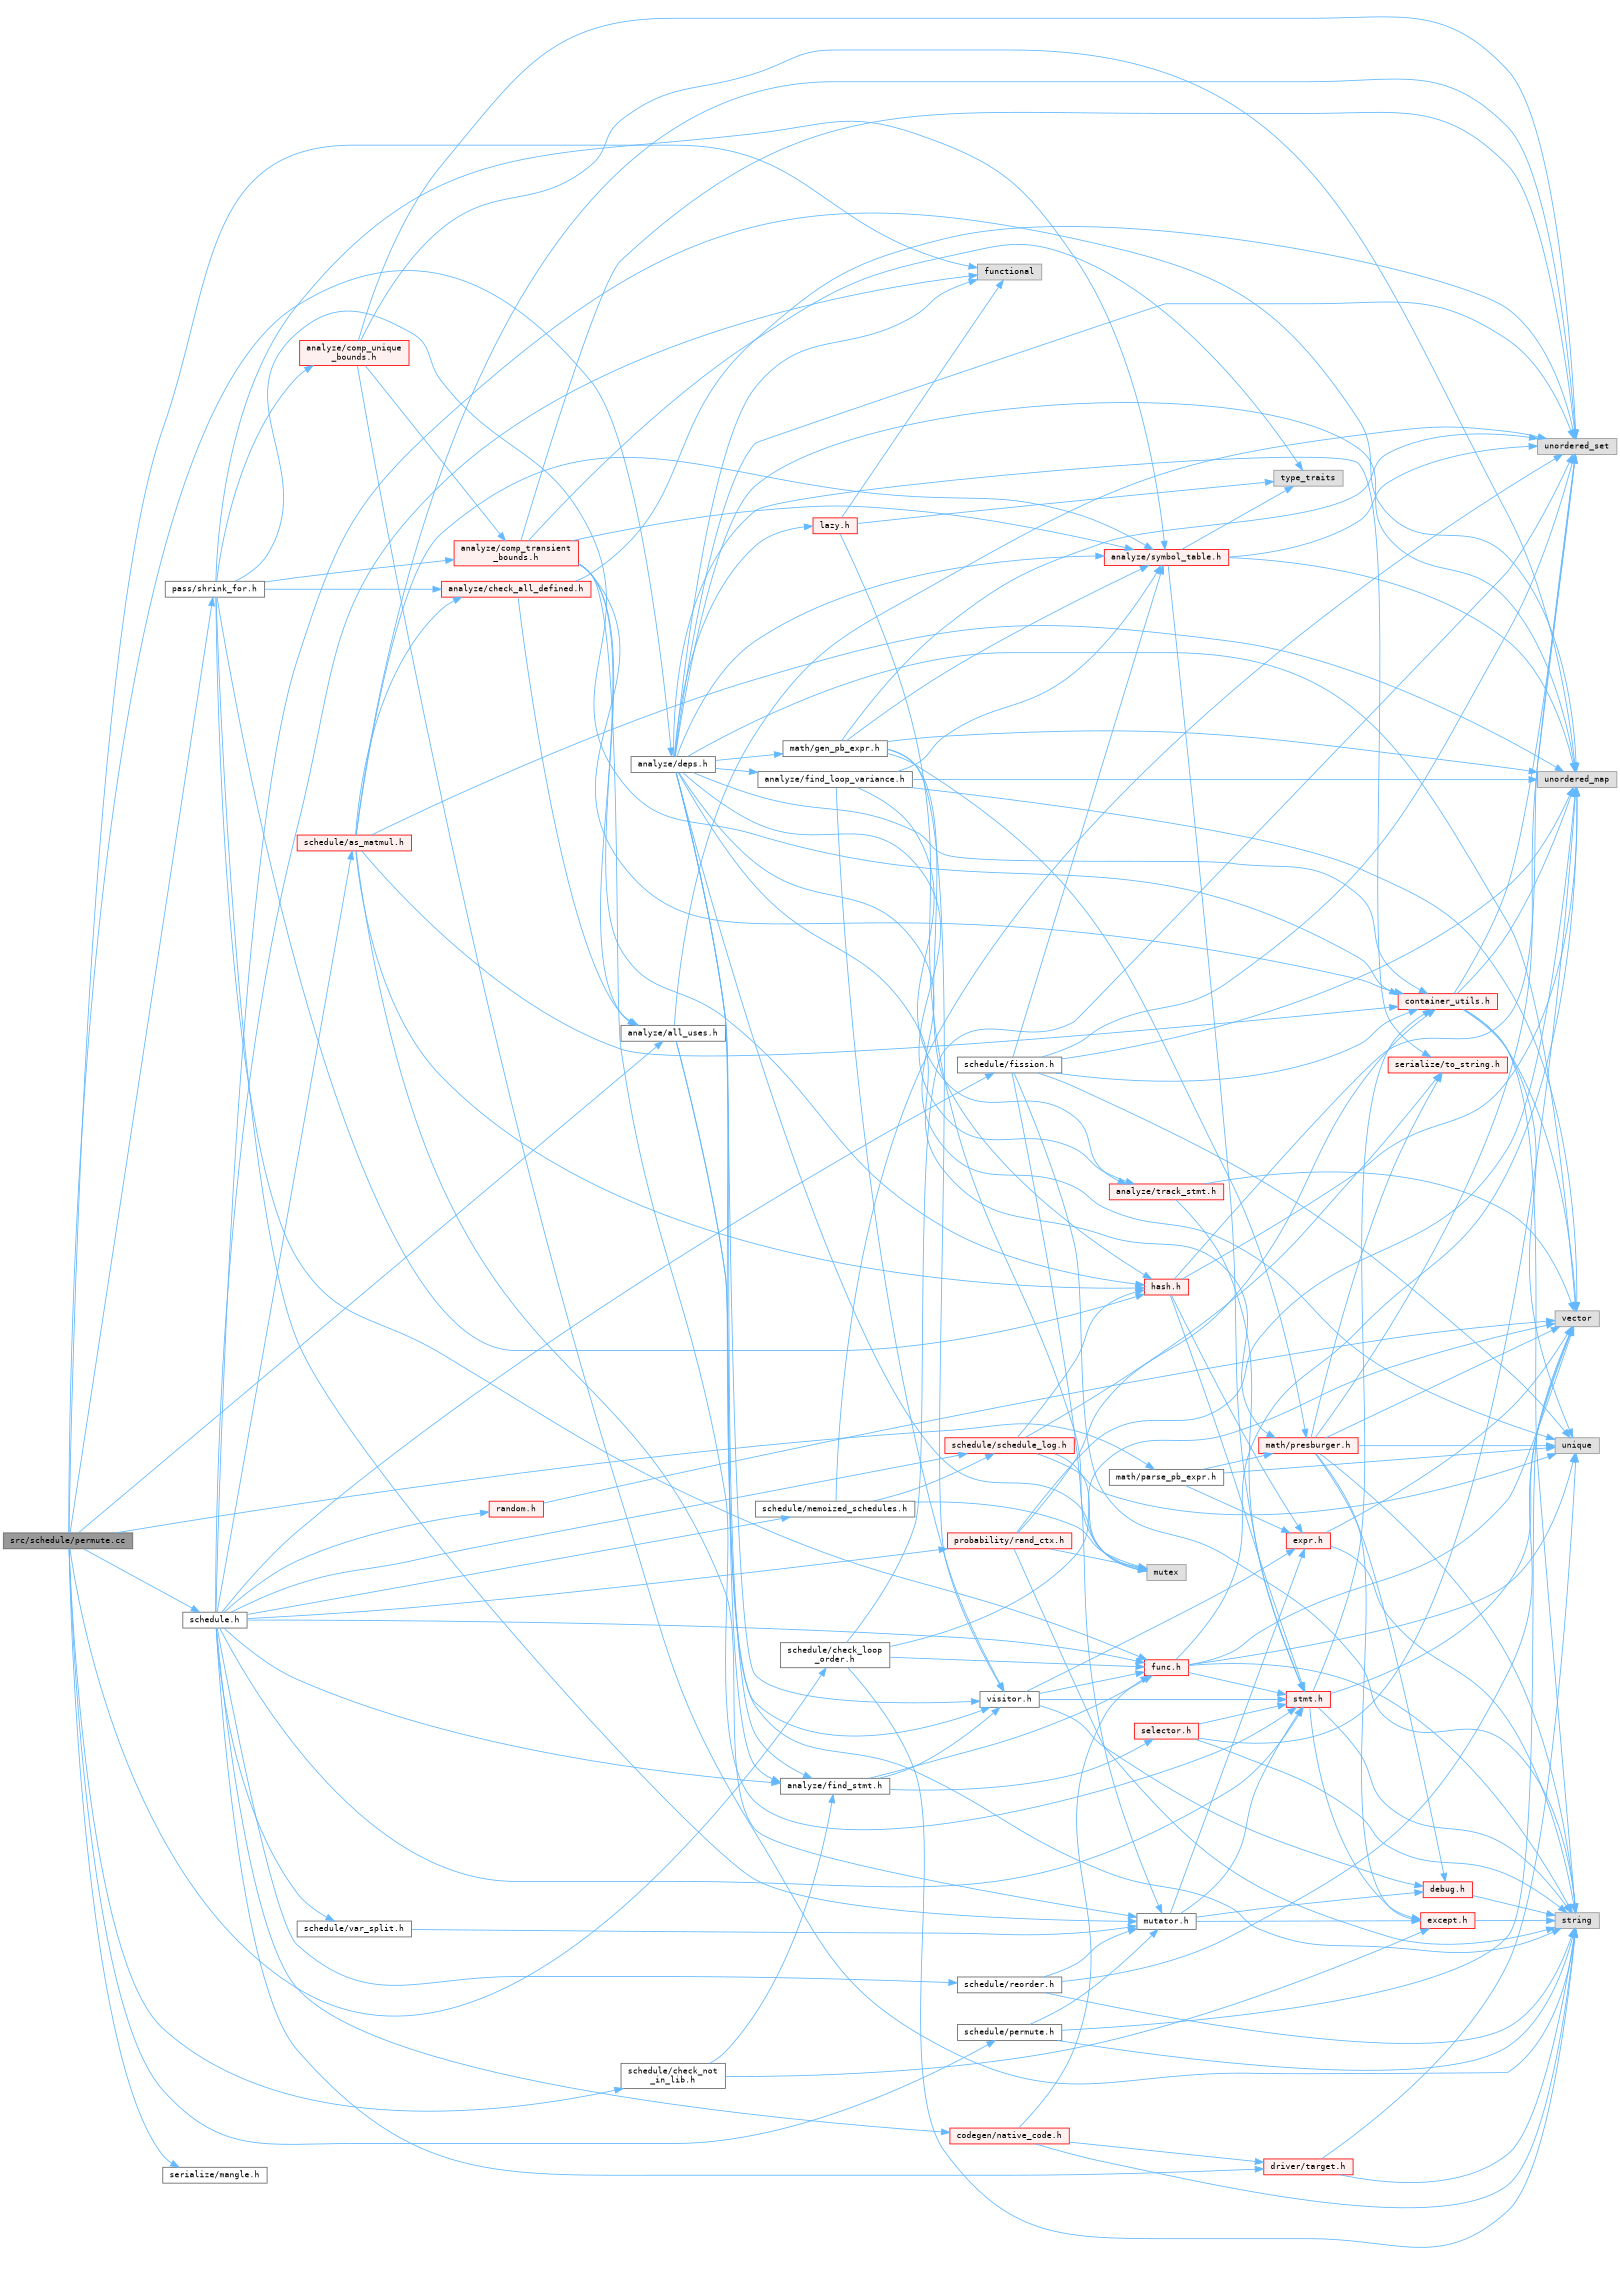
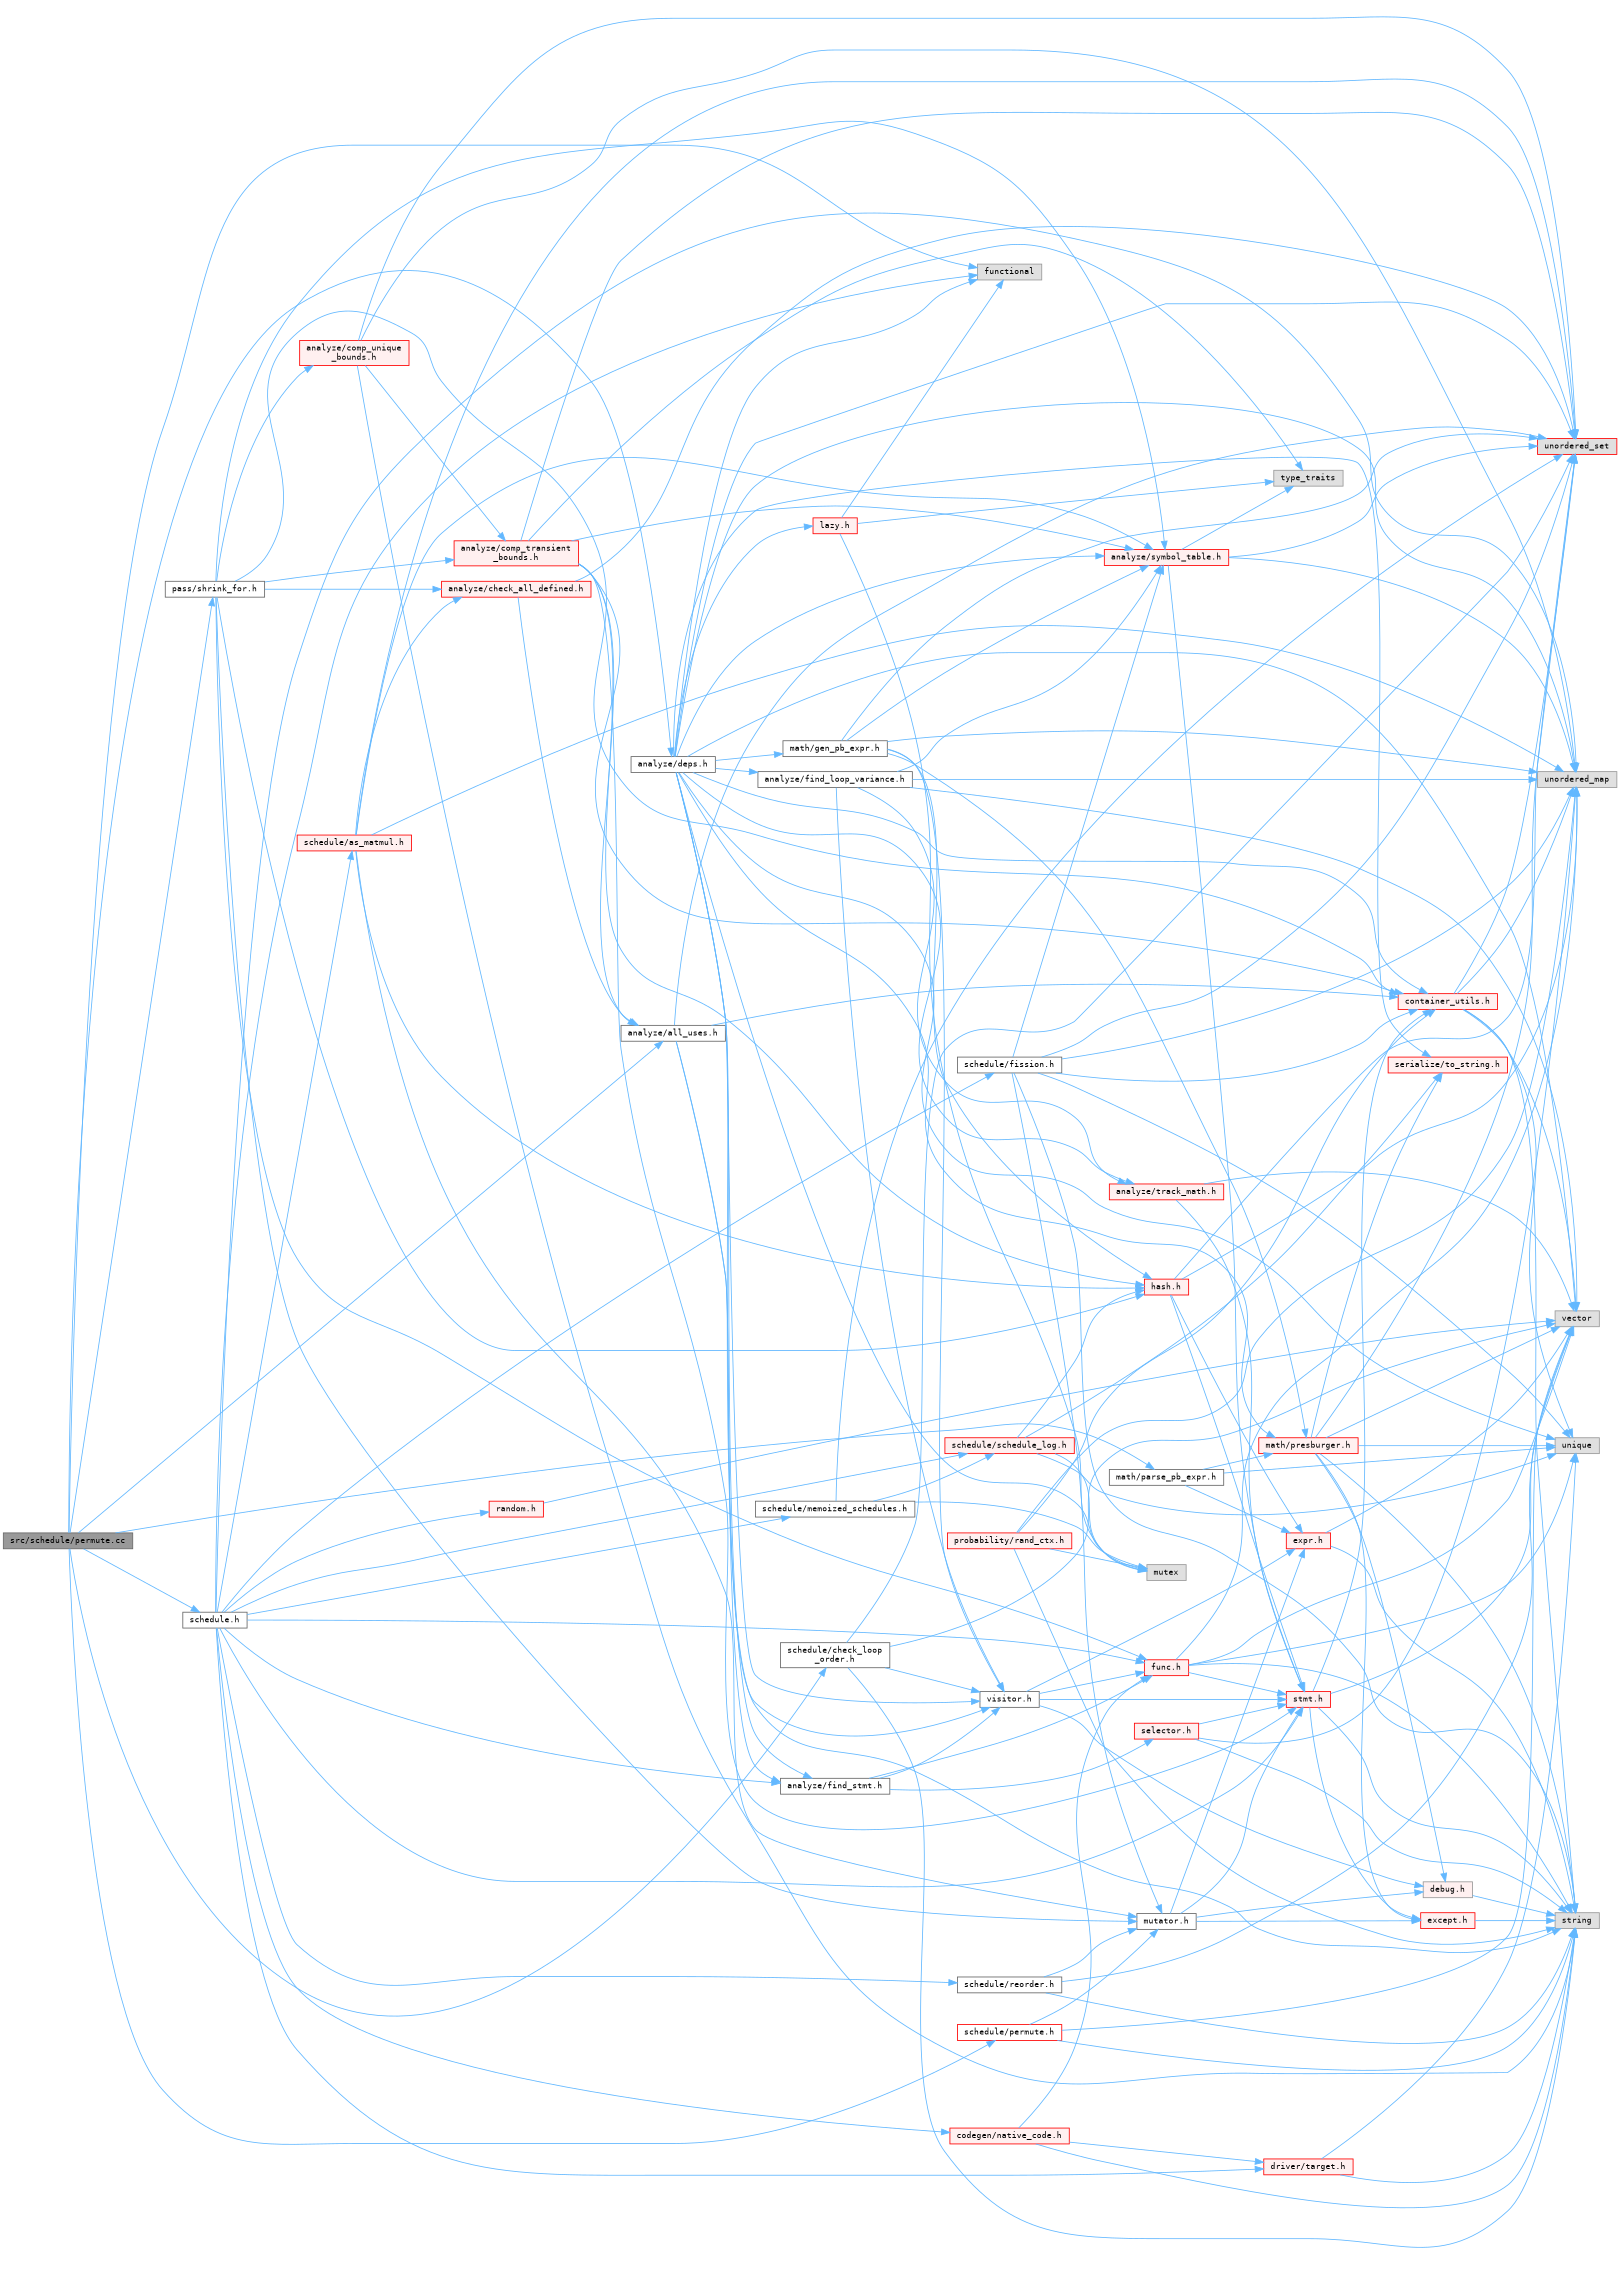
node "unordered_set": color grey60 -> red
edge "schedule/as_matmul.h" -> "container_utils.h": now "analyze/all_uses.h" -> "container_utils.h"
node "analyze/track_stmt.h": label "analyze/track_stmt.h" -> "analyze/track_math.h"
edge "schedule.h" -> "probability/rand_ctx.h": removed
edge "schedule/check_loop _order.h" -> "func.h": now "schedule/check_loop _order.h" -> "visitor.h"
node "debug.h": color red -> grey60
node "schedule/var_split.h": removed
node "schedule/permute.h": color grey40 -> red
node "schedule/check_not _in_lib.h": removed
node "serialize/mangle.h": removed
